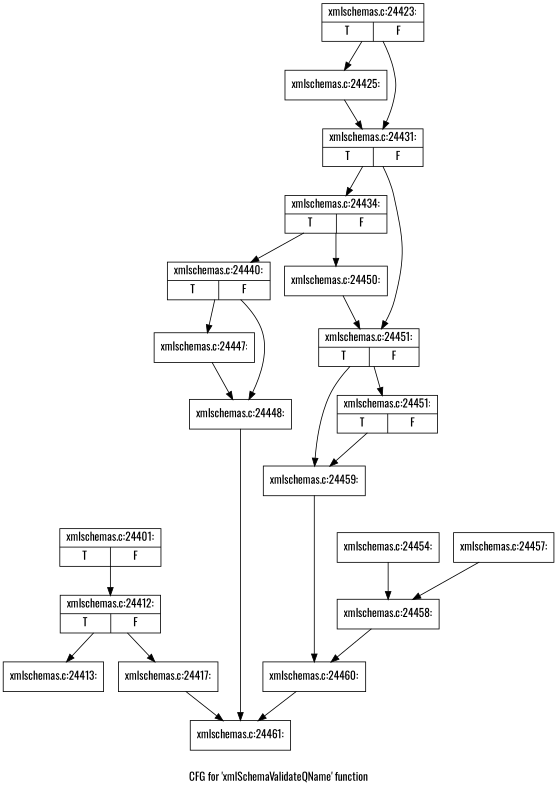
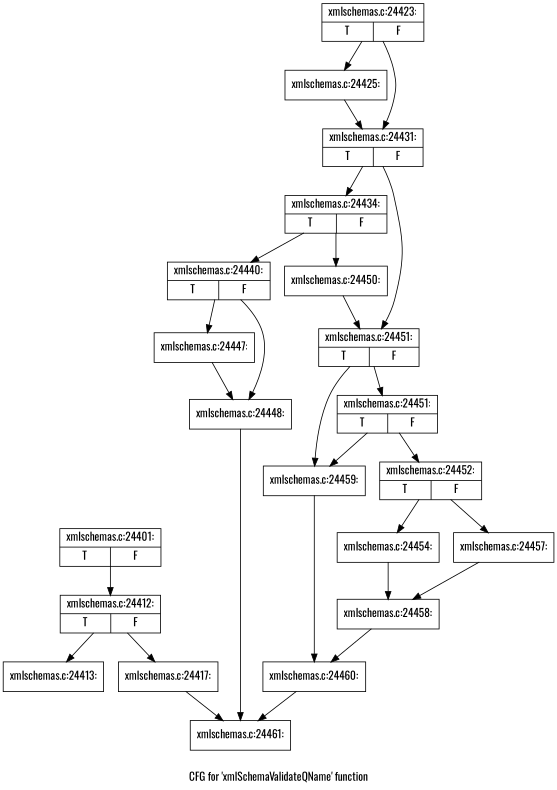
node "xmlschemas.c:24452:": added
